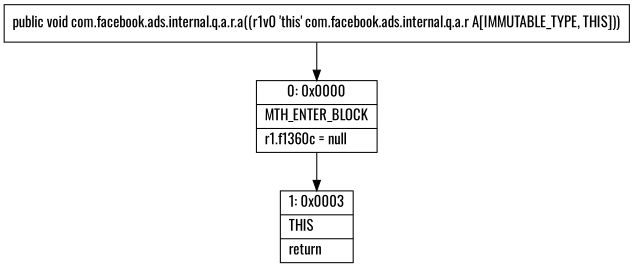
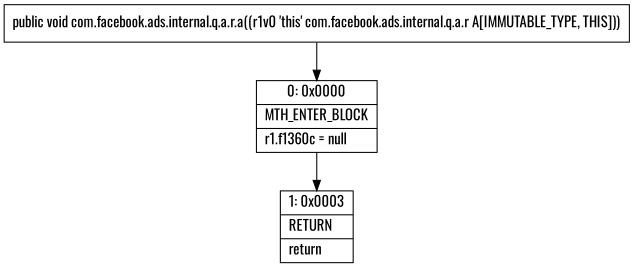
node "1: 0x0003": text "THIS" -> "RETURN"
